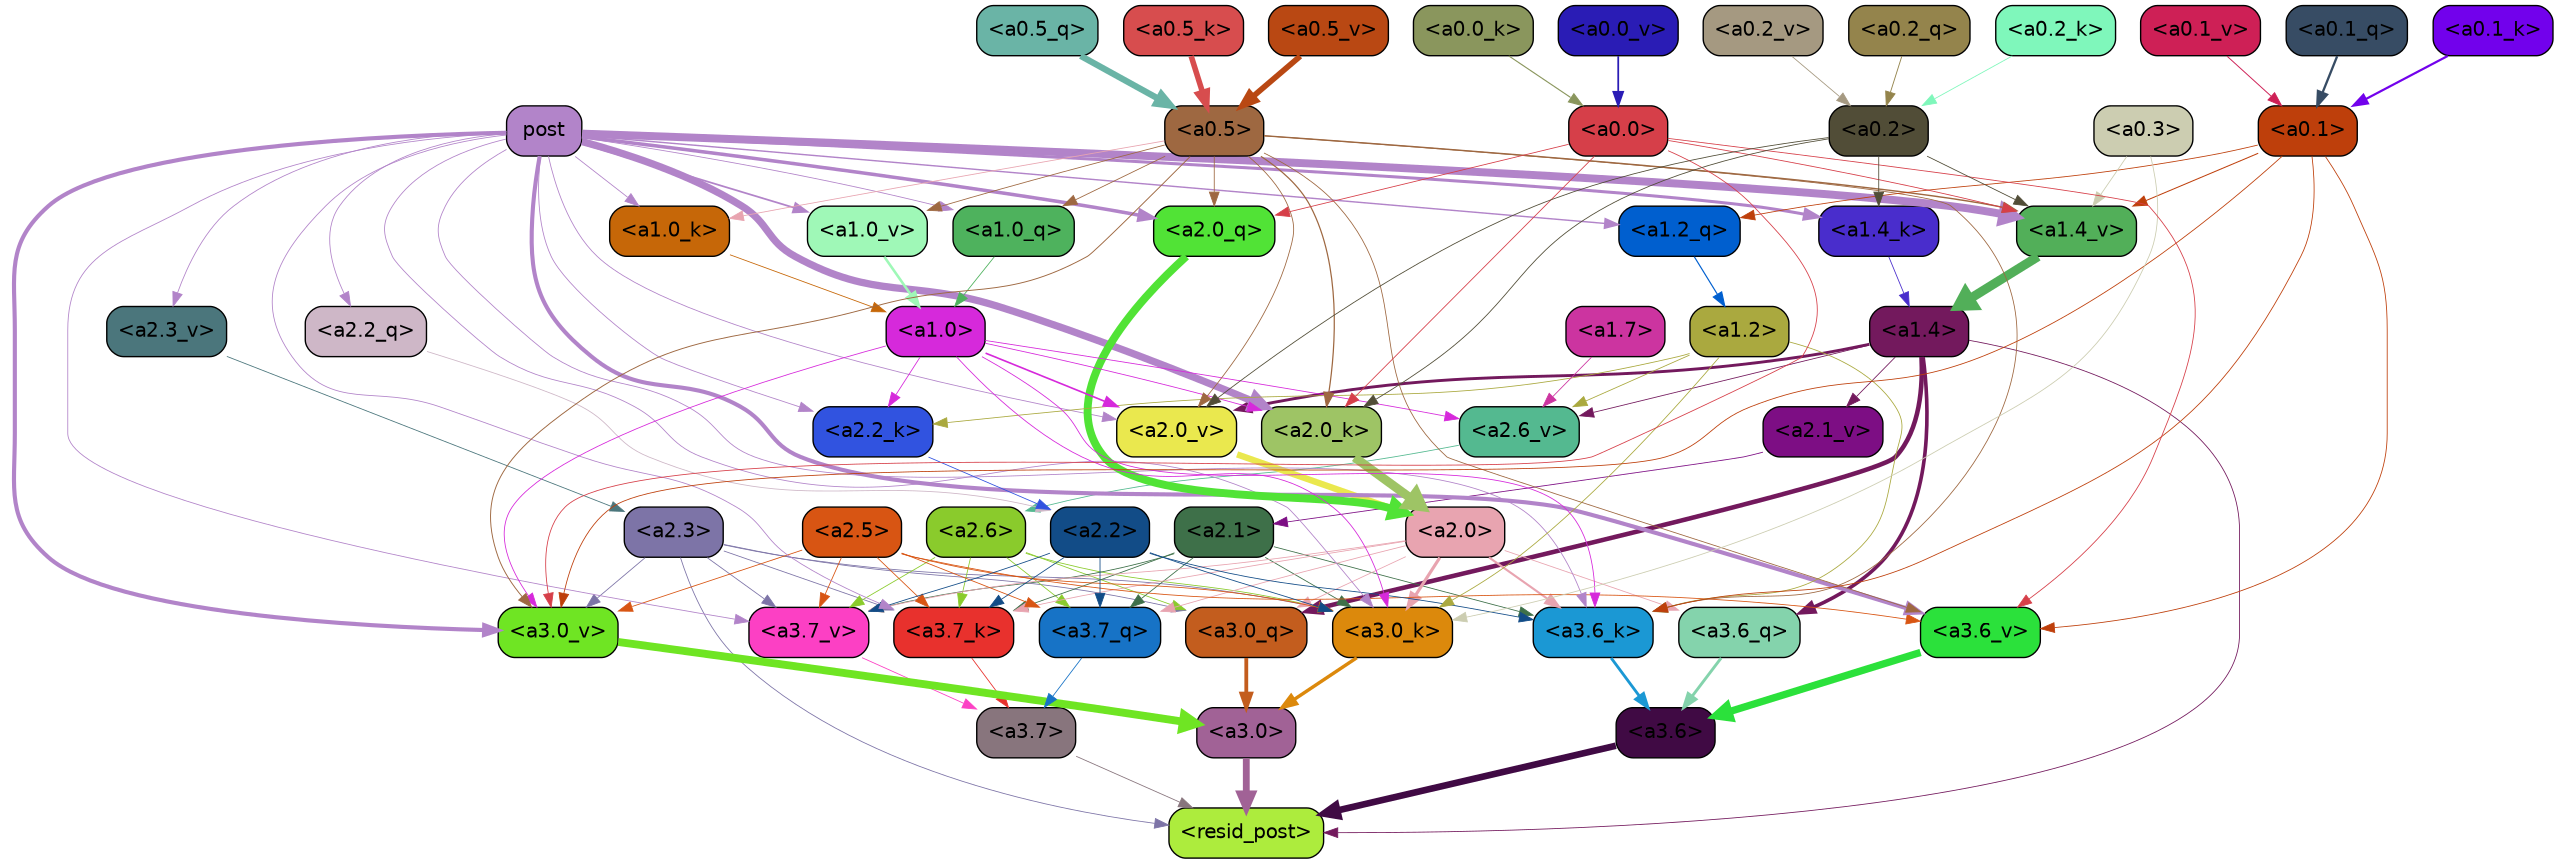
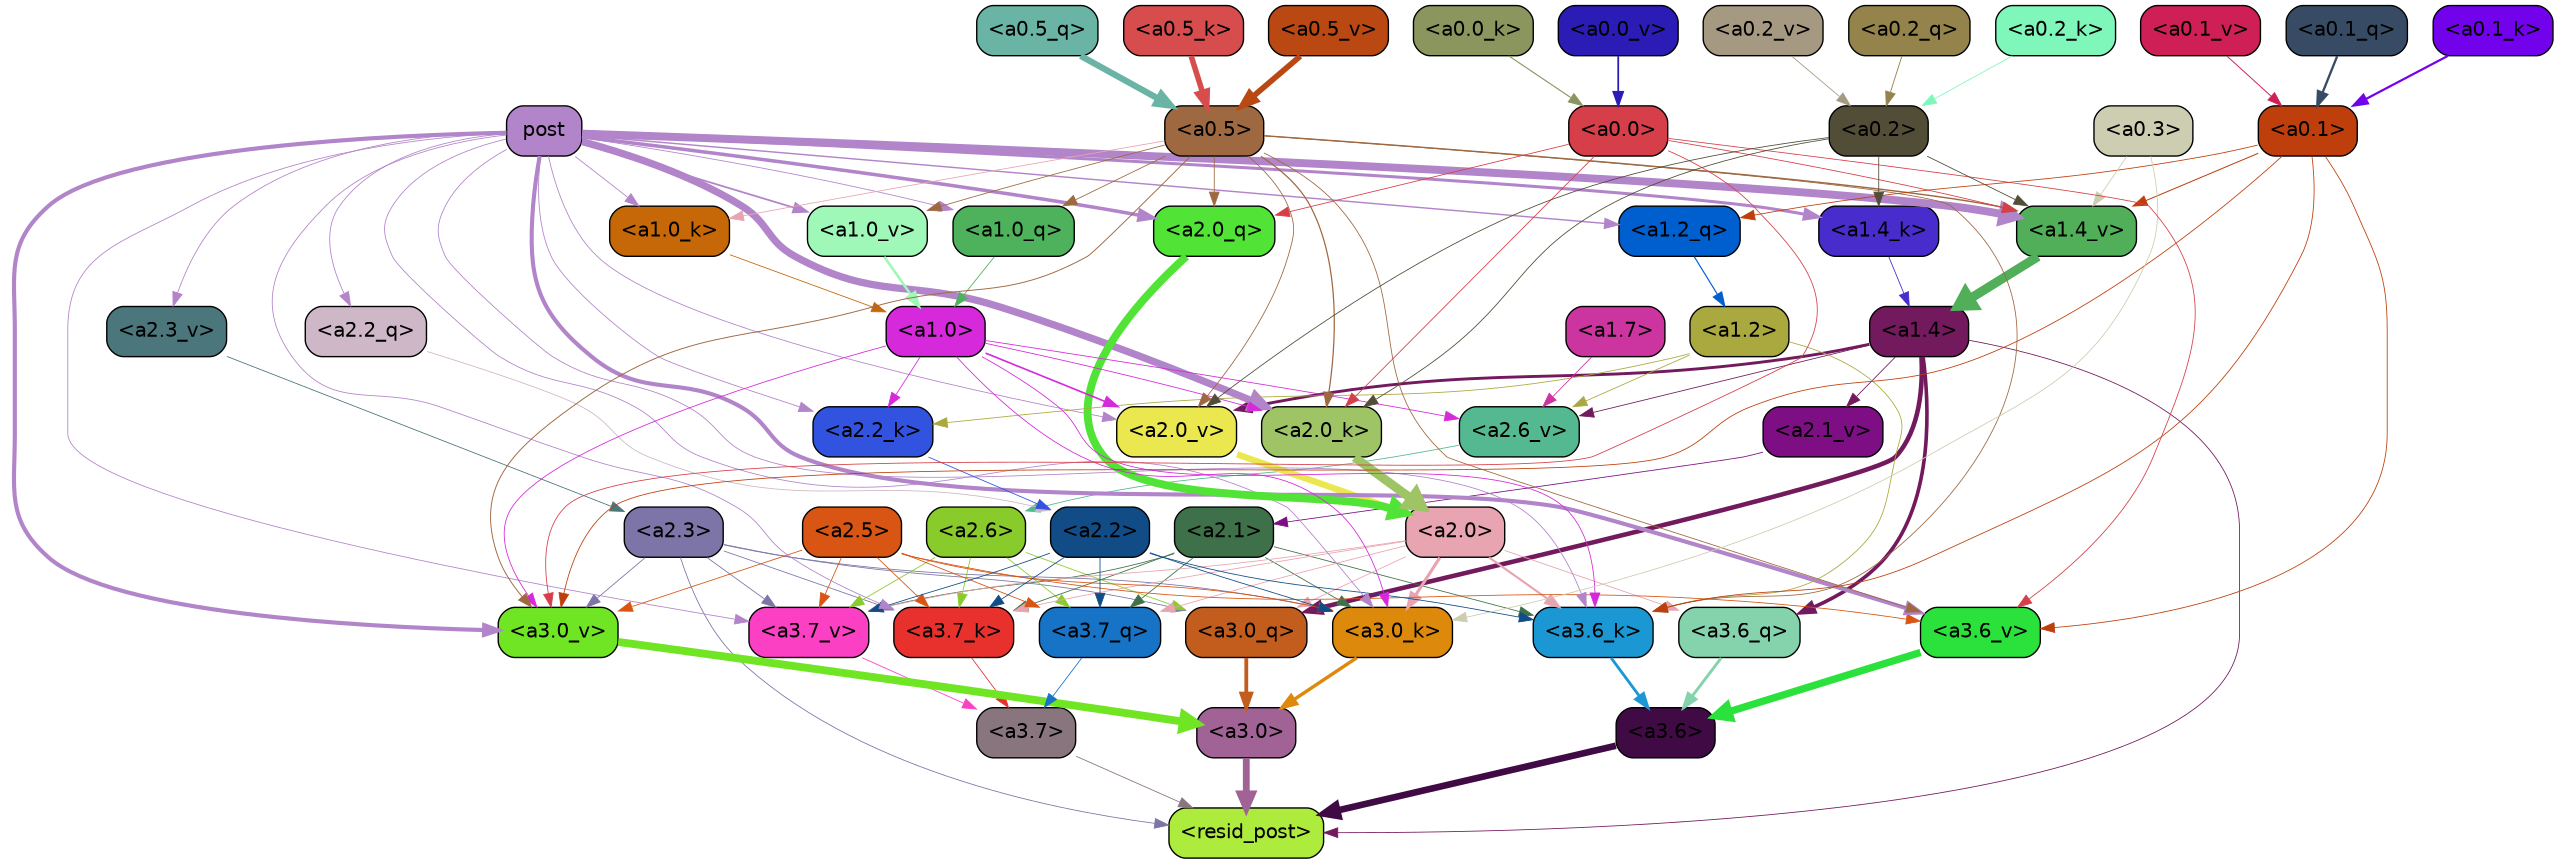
edge "<a1.2>" -> "<a3.0_k>": removed
edge "<a2.6>" -> "<a3.0_k>": removed
